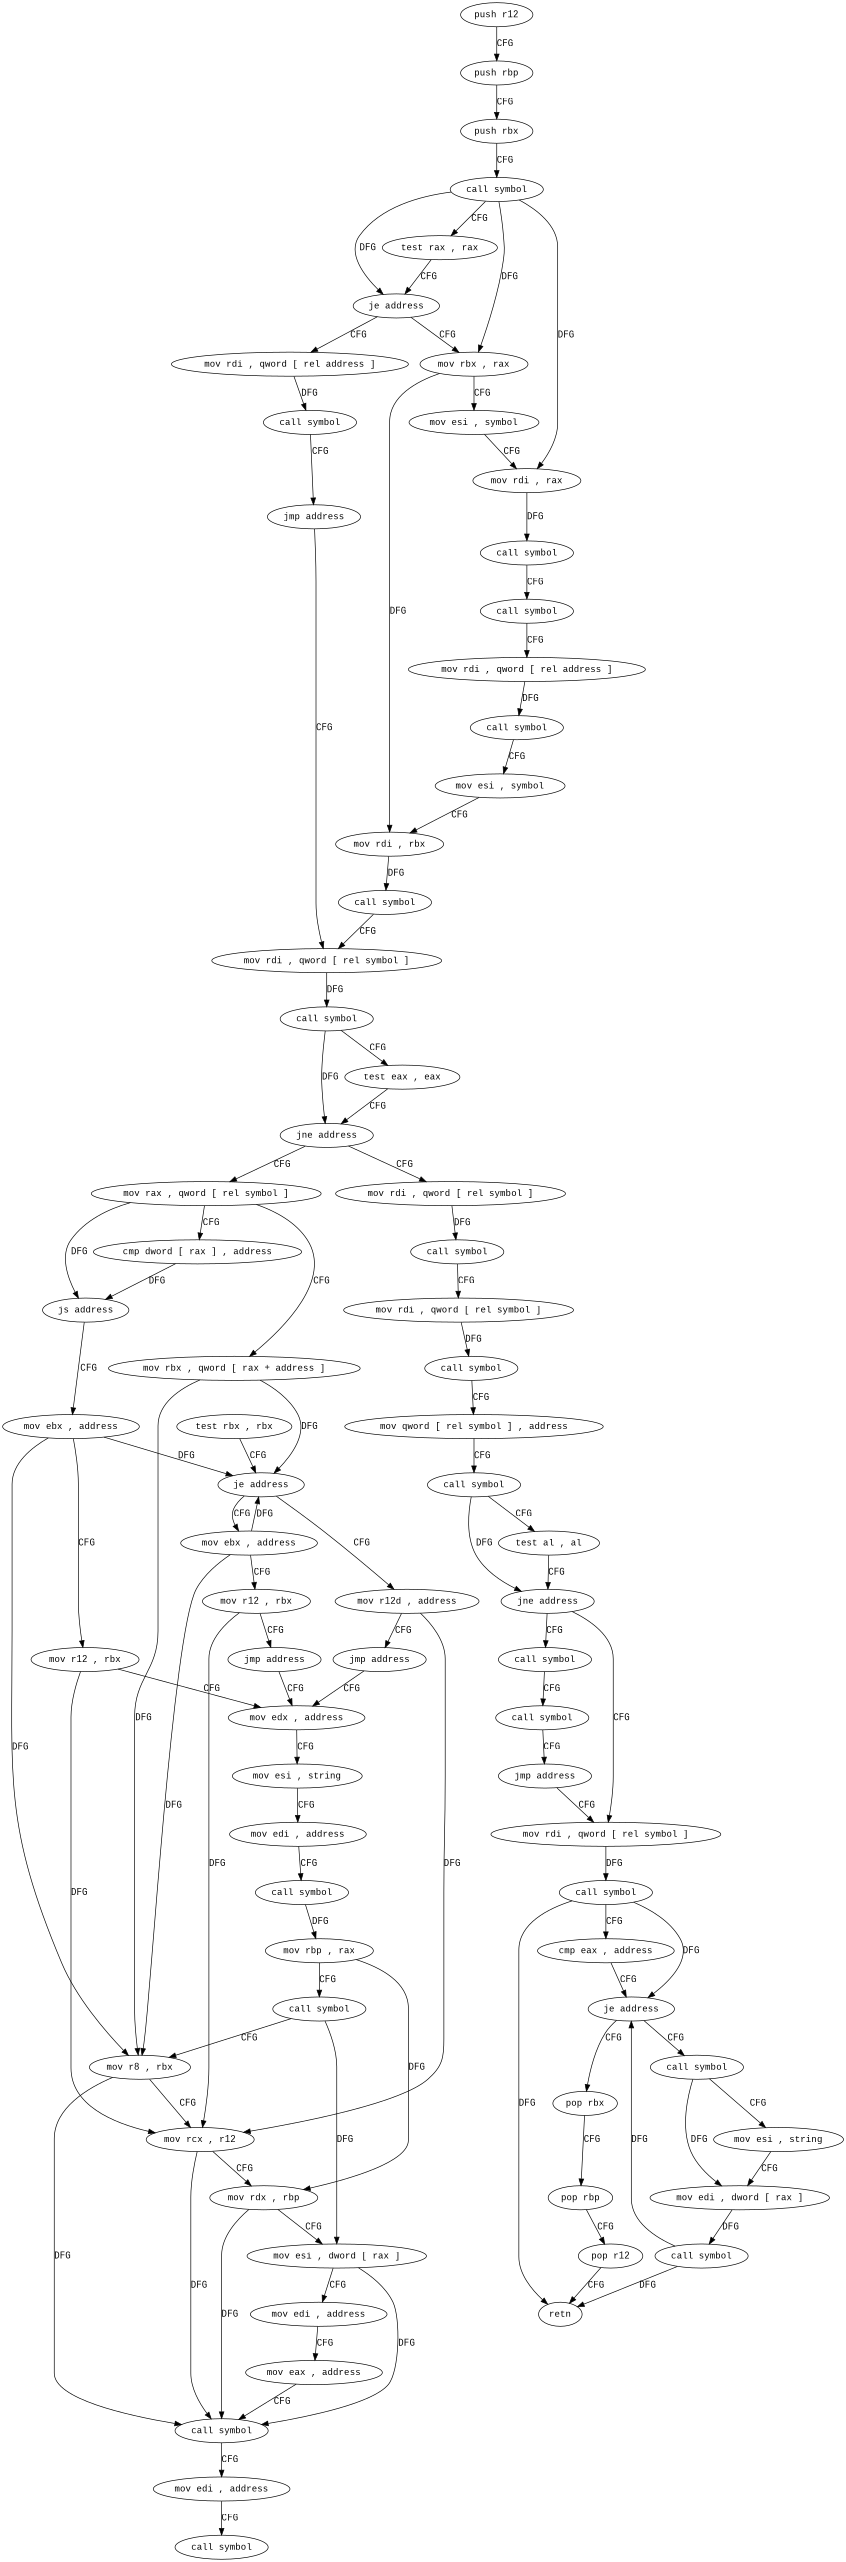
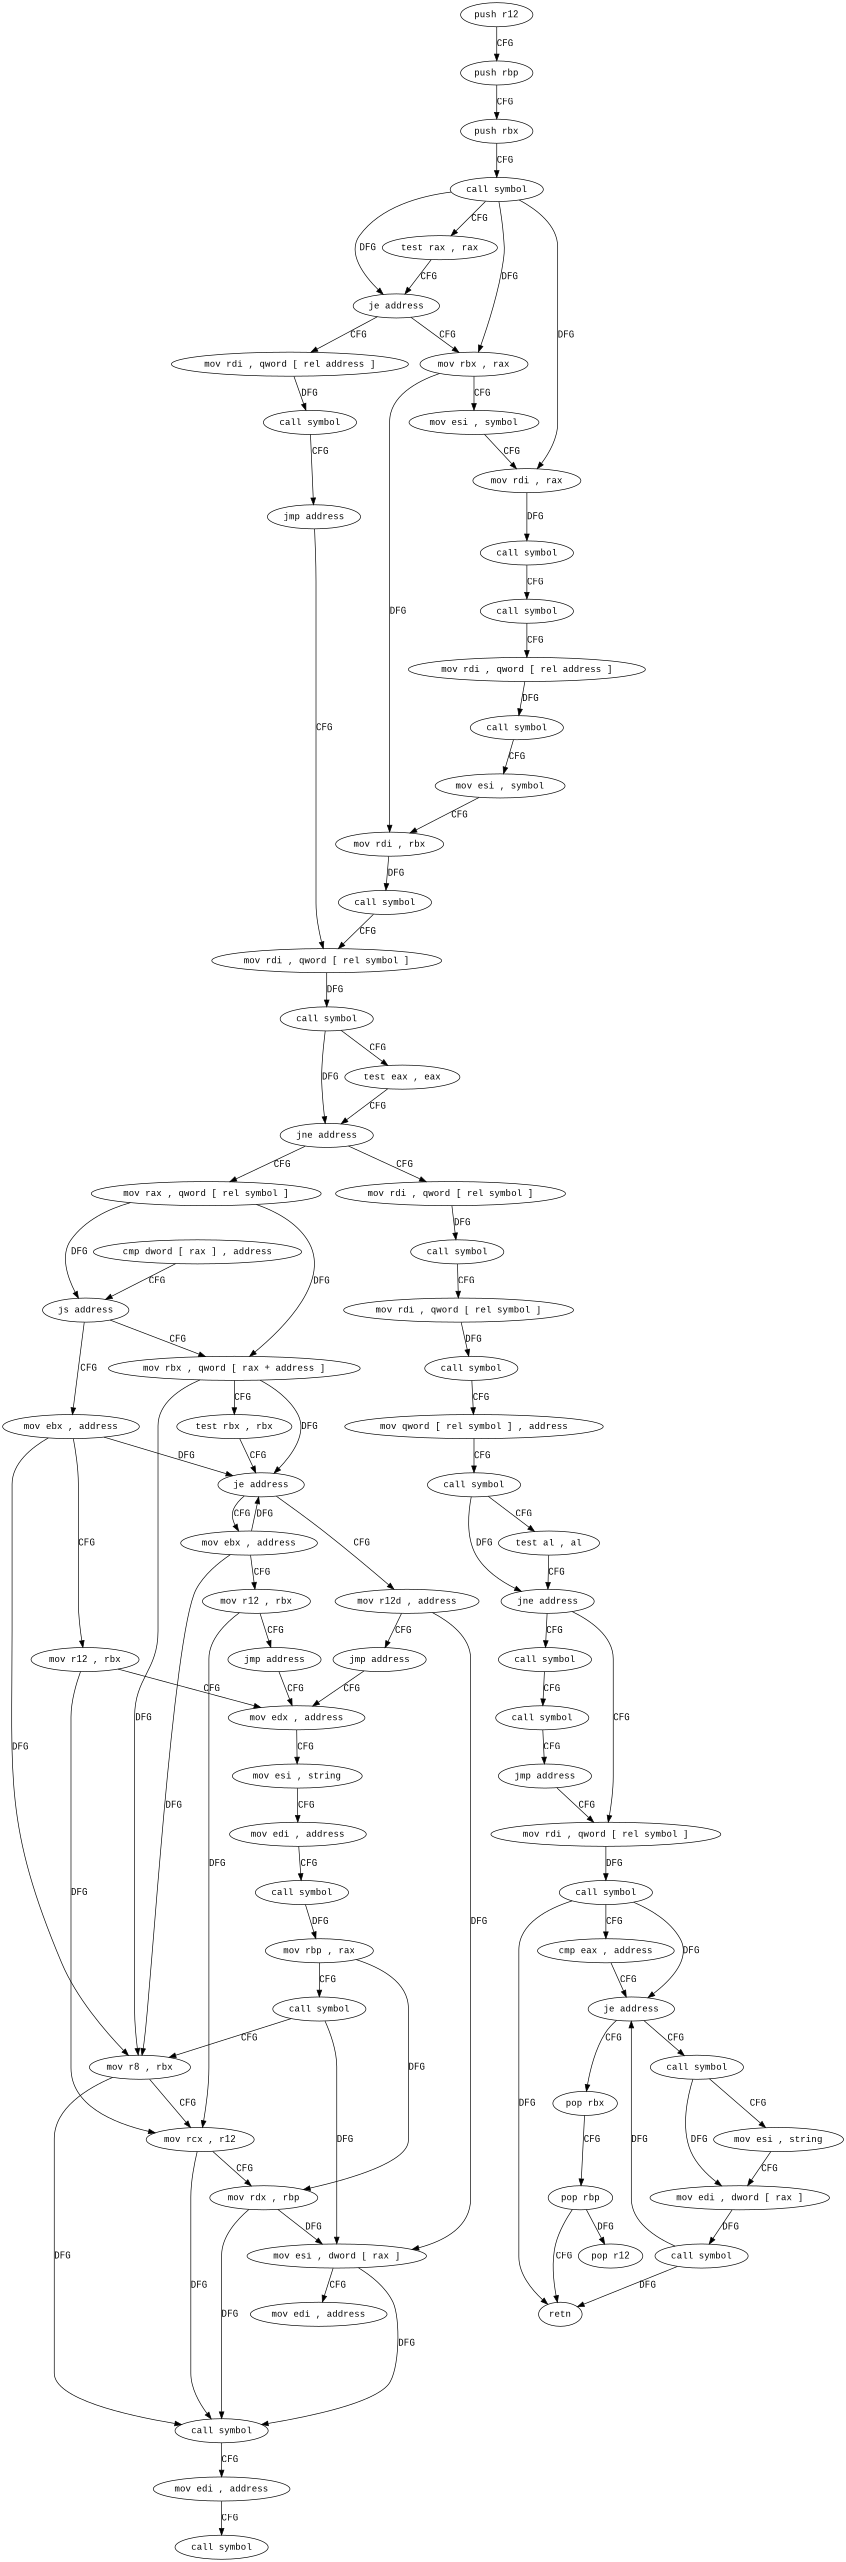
edge "mov rax , qword [ rel symbol ]" -> "cmp dword [ rax ] , address": removed, label "CFG"
edge "cmp dword [ rax ] , address" -> "js address": label "DFG" -> "CFG"
edge "mov rax , qword [ rel symbol ]" -> "mov rbx , qword [ rax + address ]": label "CFG" -> "DFG"
edge "js address" -> "mov rbx , qword [ rax + address ]": added, label "CFG"
edge "mov rbx , qword [ rax + address ]" -> "test rbx , rbx": added, label "CFG"
edge "mov r12d , address" -> "mov rcx , r12": now "mov r12d , address" -> "mov esi , dword [ rax ]"
edge "mov rdx , rbp" -> "mov esi , dword [ rax ]": label "CFG" -> "DFG"
edge "pop rbp" -> "pop r12": label "CFG" -> "DFG"
edge "pop r12" -> "retn": now "pop rbp" -> "retn"
node "mov eax , address": removed
